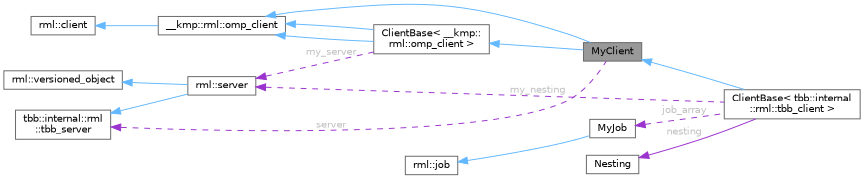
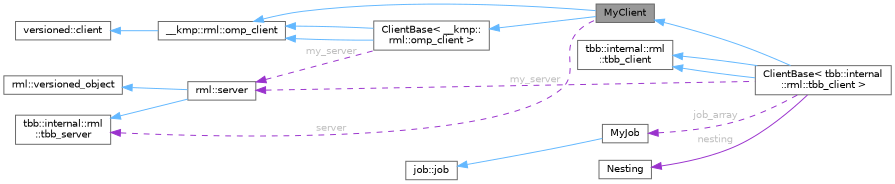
node "rml::client": label "rml::client" -> "versioned::client"
node "tbb::internal::rml ::tbb_client": added
edge "ClientBase< tbb::internal ::rml::tbb_client >" -> "rml::server": label " my_nesting" -> " my_server"
node "rml::job": label "rml::job" -> "job::job"
